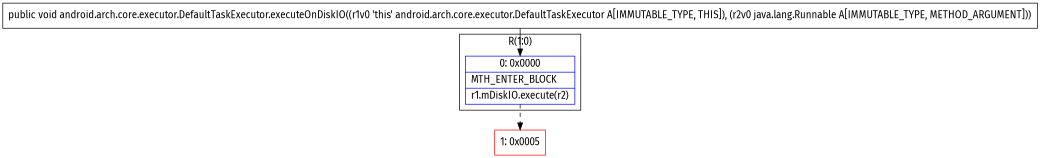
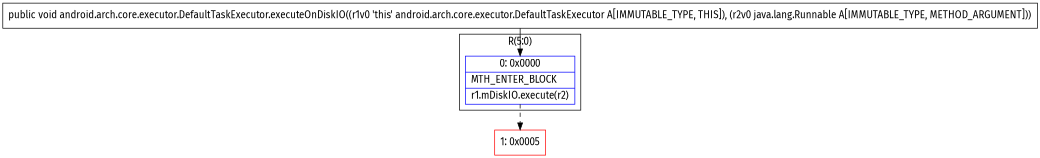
cluster "R(1:0)": label "R(1:0)" -> "R(5:0)"
